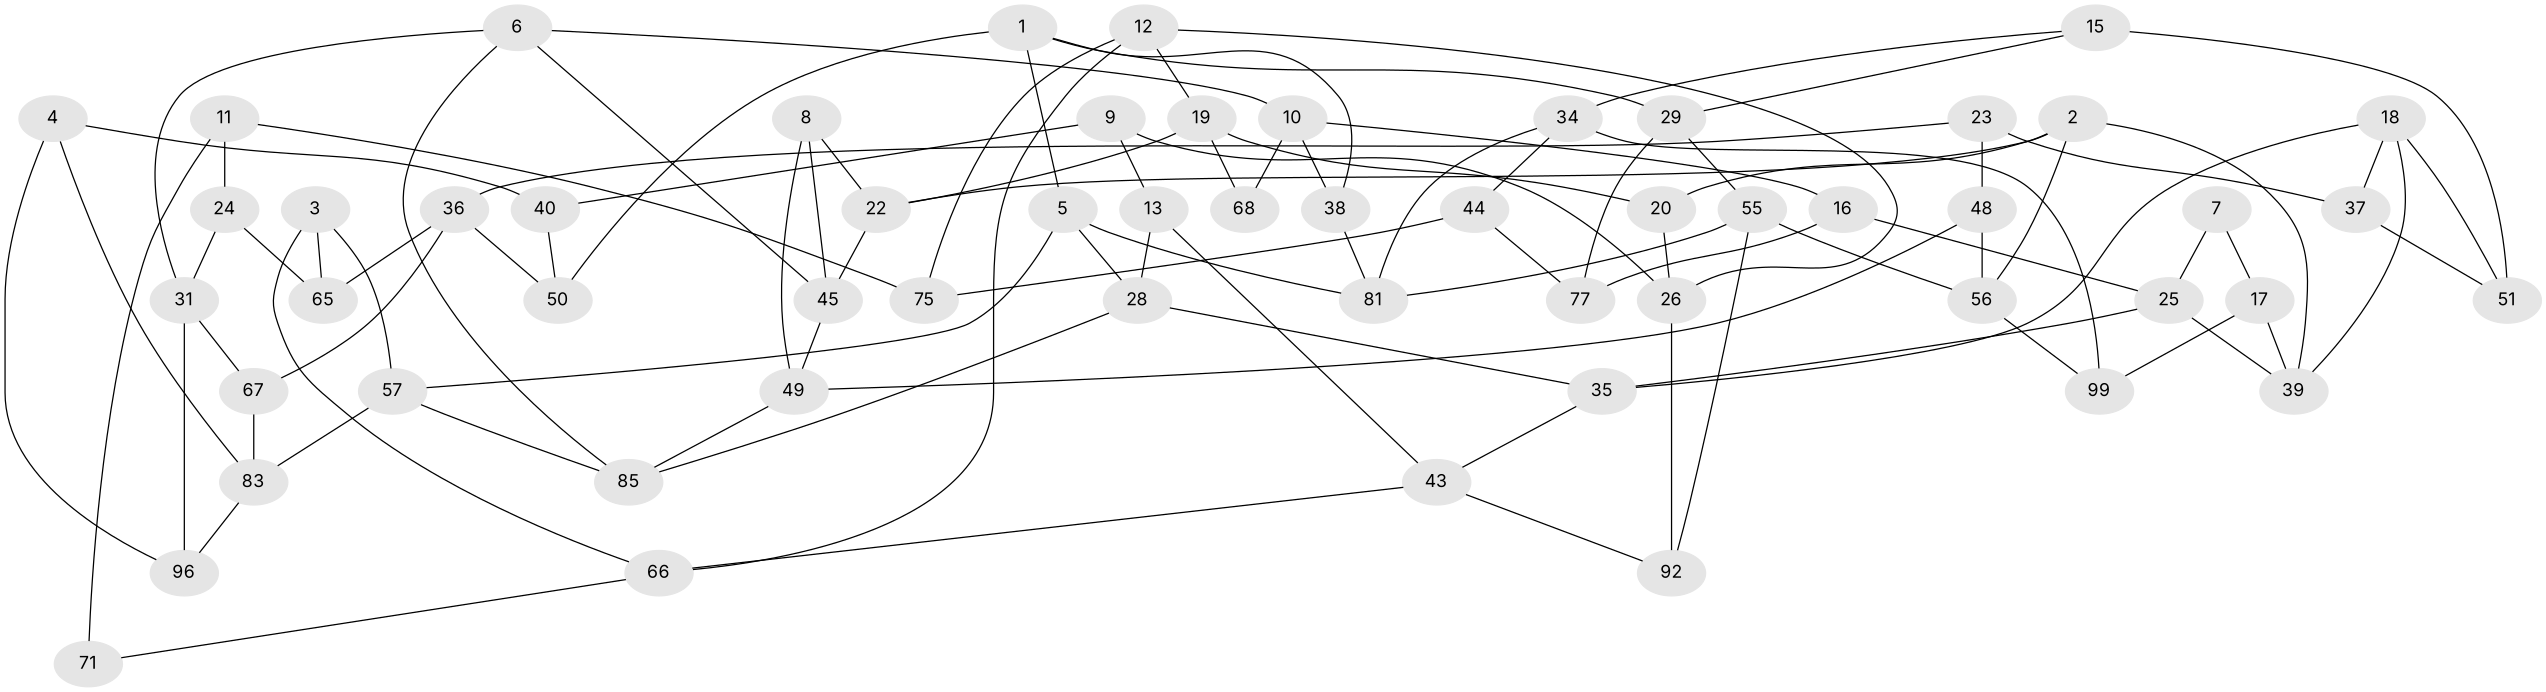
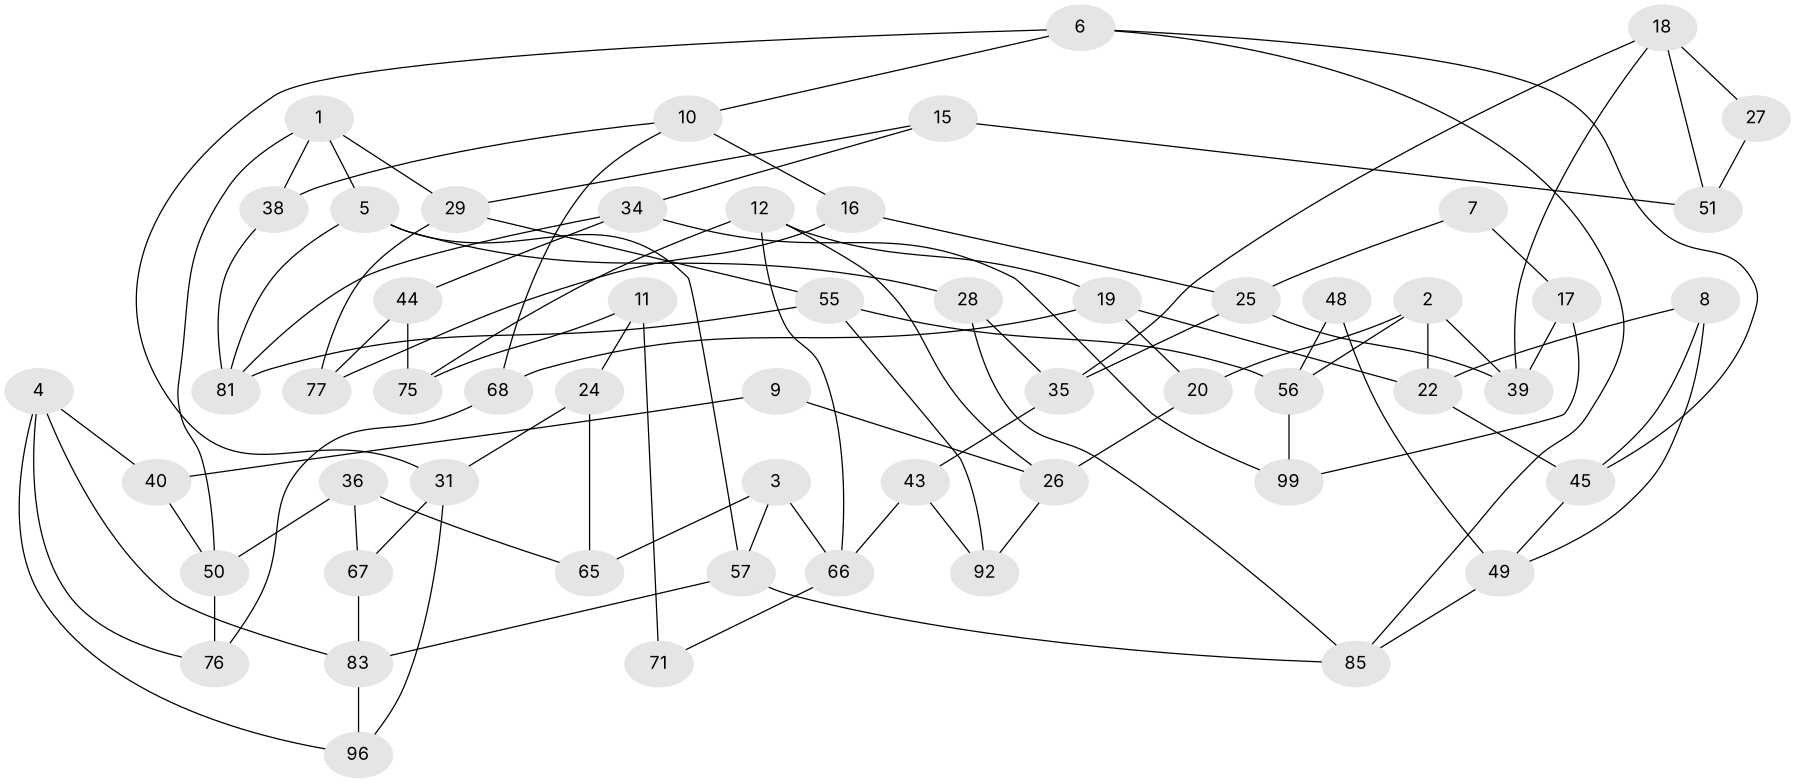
node "23": removed
node "13": removed
node "37": label "37" -> "27"
node "76": added
